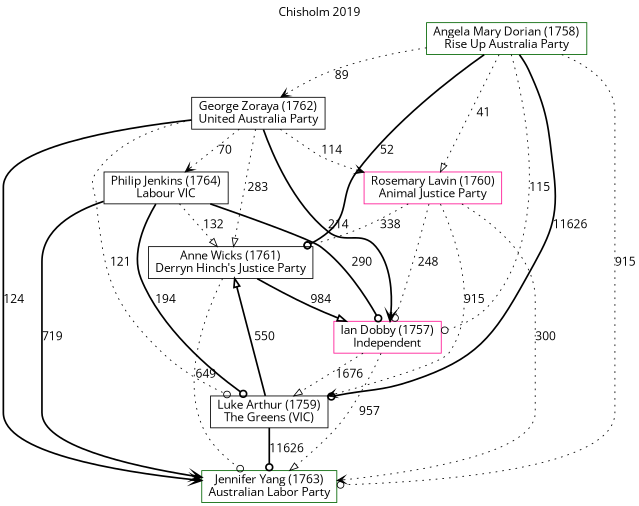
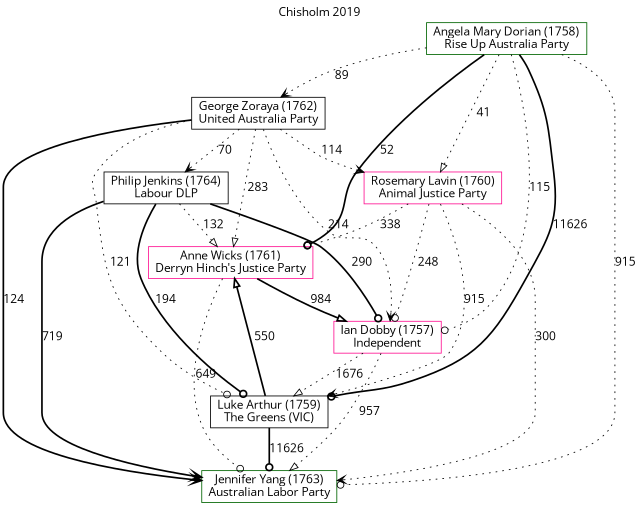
node "Philip Jenkins (1764) Labour VIC": label "Philip Jenkins (1764) Labour VIC" -> "Philip Jenkins (1764) Labour DLP"
edge "George Zoraya (1762) United Australia Party" -> "Ian Dobby (1757) Independent": style bold -> dotted
node "Anne Wicks (1761) Derryn Hinch's Justice Party": color black -> deeppink
